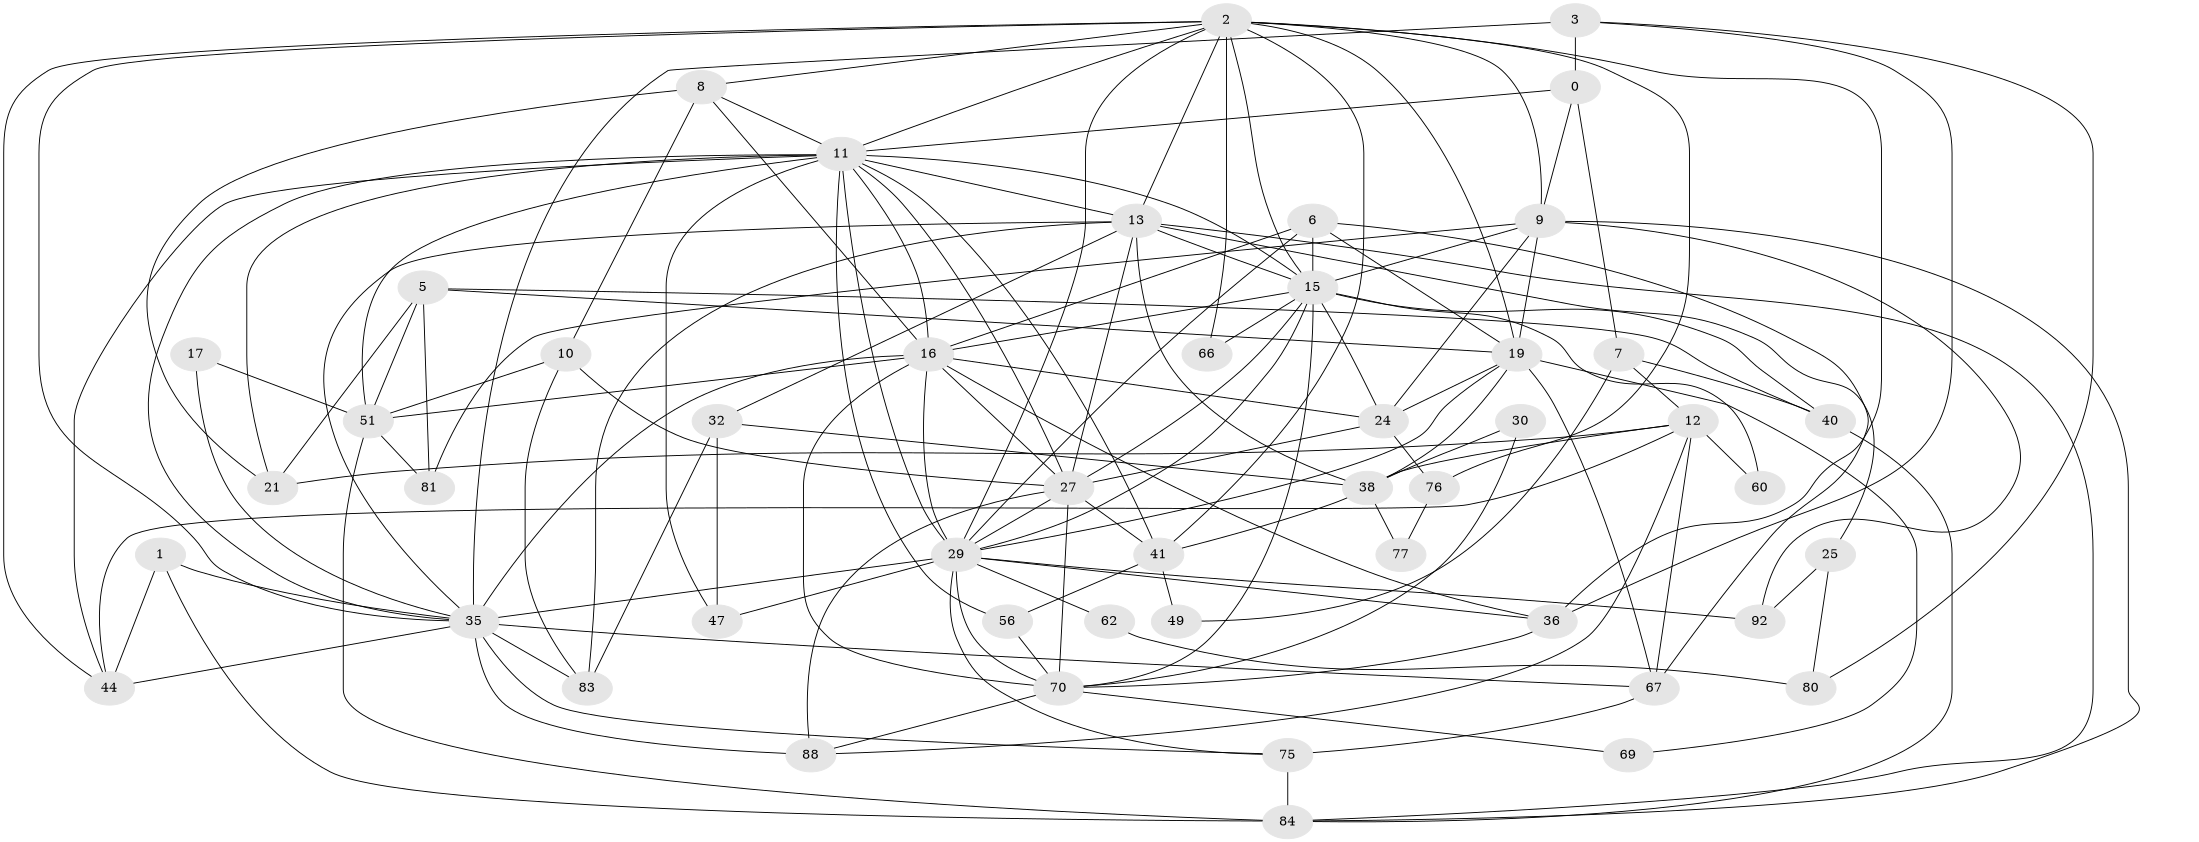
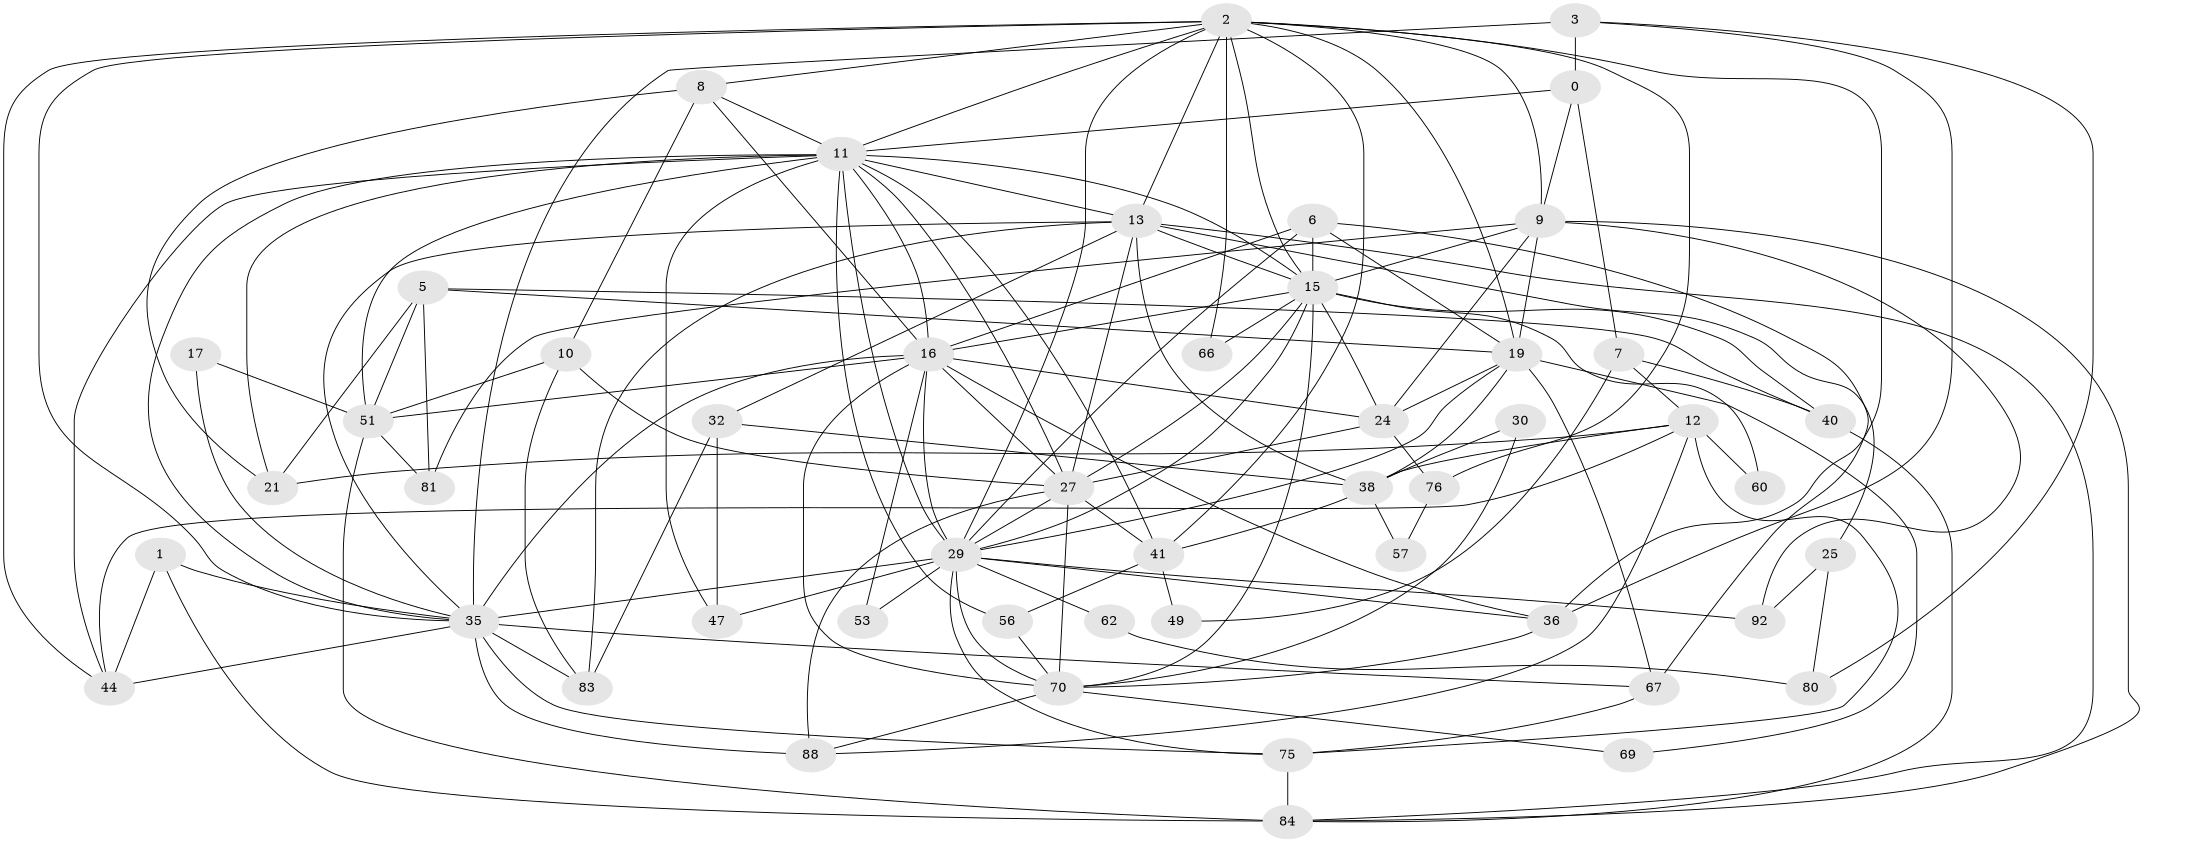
node "77": label "77" -> "57"
edge "12" -- "67": now "12" -- "75"
node "53": added
